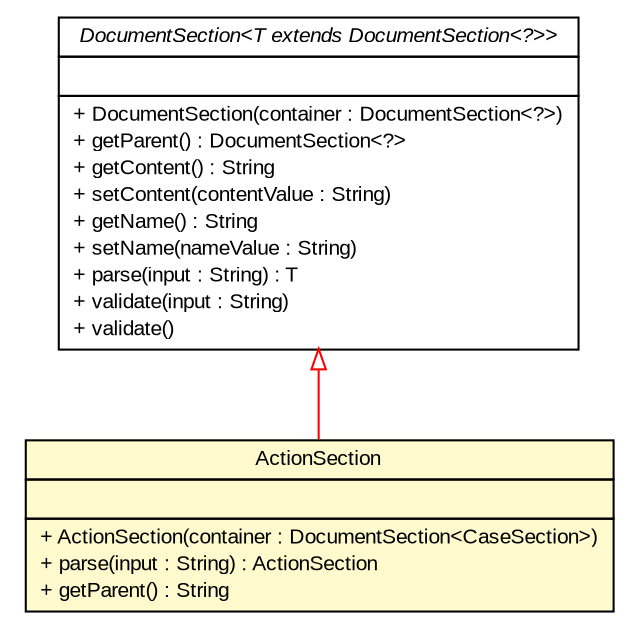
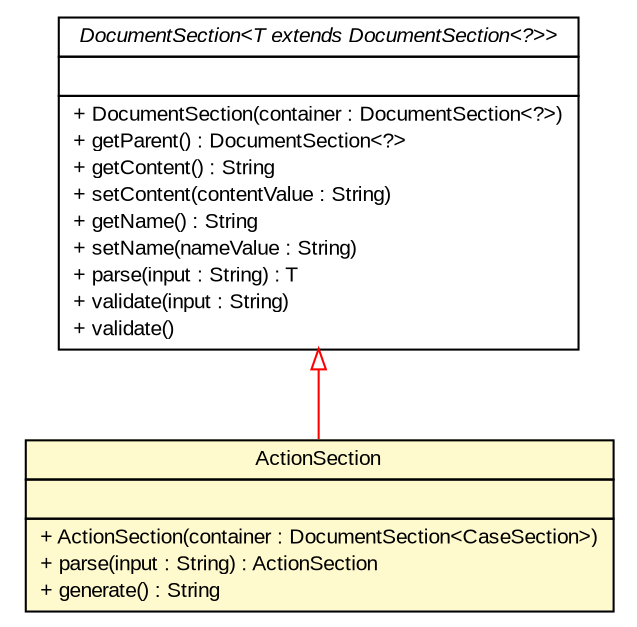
node "ActionSection": text "+ getParent() : String" -> "+ generate() : String"
